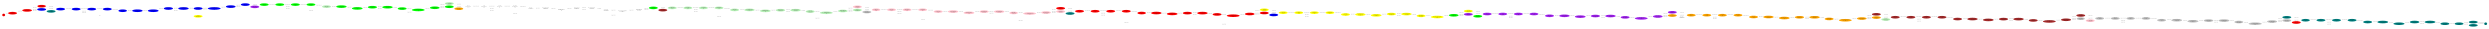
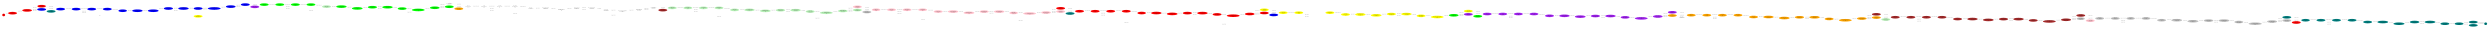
node "layer_2_Query 0.0174085445404052ms 2.2529296875MB": fillcolor darkseagreen2 -> white
node "layer_3_Query 0.0174040641784667ms 2.2529296875MB": fillcolor green -> white
node "layer_6_softmax 0.0728835525512695ms 0.0MB": removed
